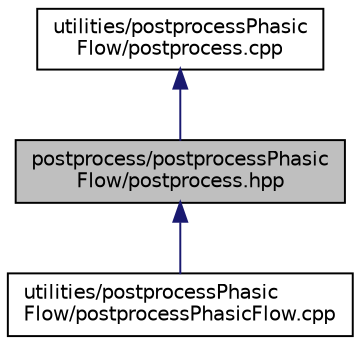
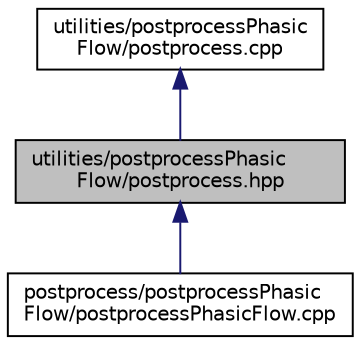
node "postprocess/postprocessPhasic Flow/postprocess.hpp": label "postprocess/postprocessPhasic Flow/postprocess.hpp" -> "utilities/postprocessPhasic Flow/postprocess.hpp"
node "utilities/postprocessPhasic Flow/postprocessPhasicFlow.cpp": label "utilities/postprocessPhasic Flow/postprocessPhasicFlow.cpp" -> "postprocess/postprocessPhasic Flow/postprocessPhasicFlow.cpp"
